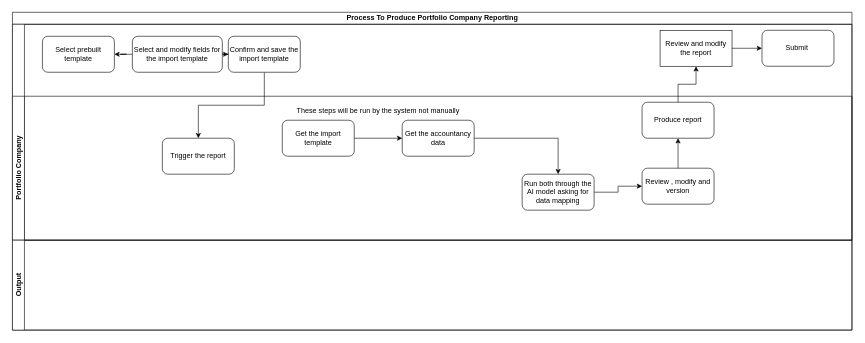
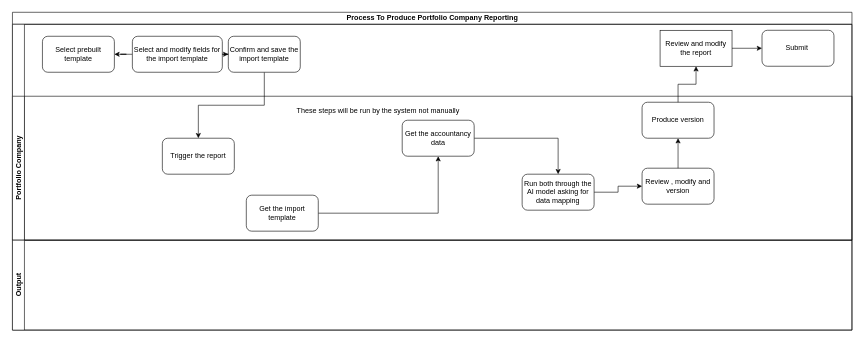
node "Produce report": label "Produce report" -> "Produce version"
node "Get the import template": moved (318, 138) -> (282, 213)
